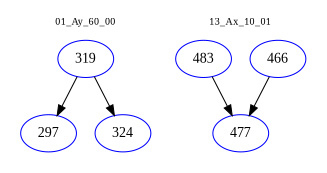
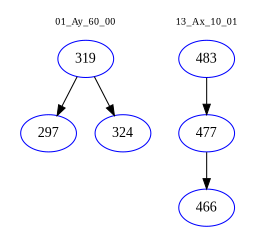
edge "466" -> "477": reversed
